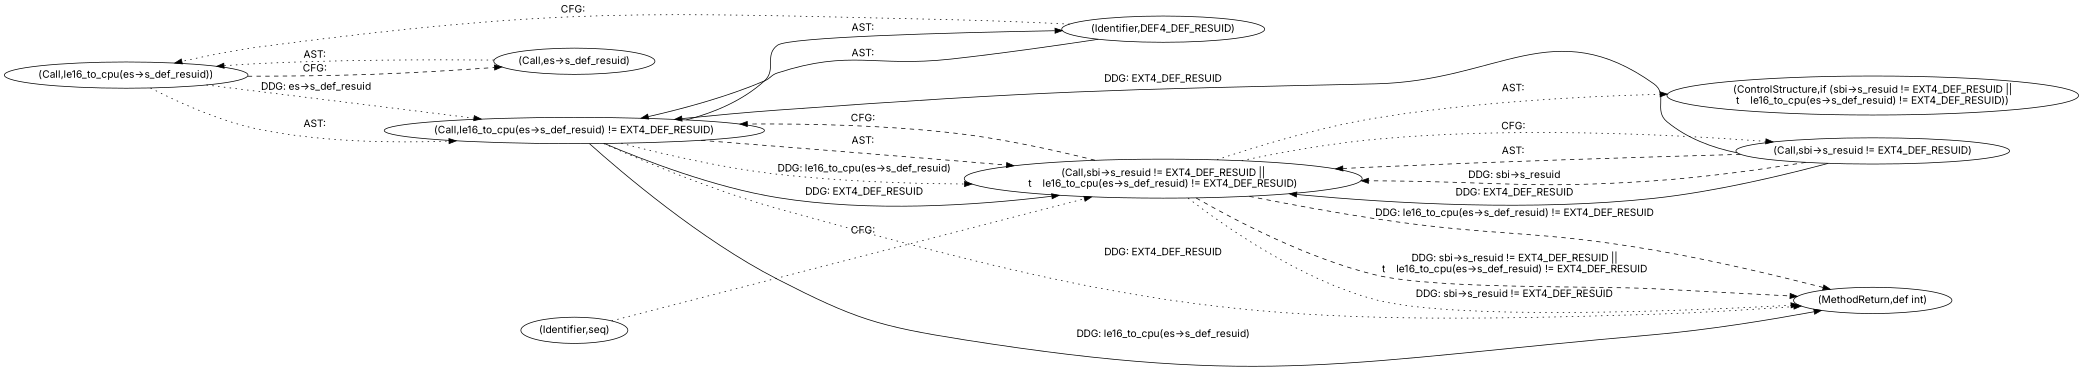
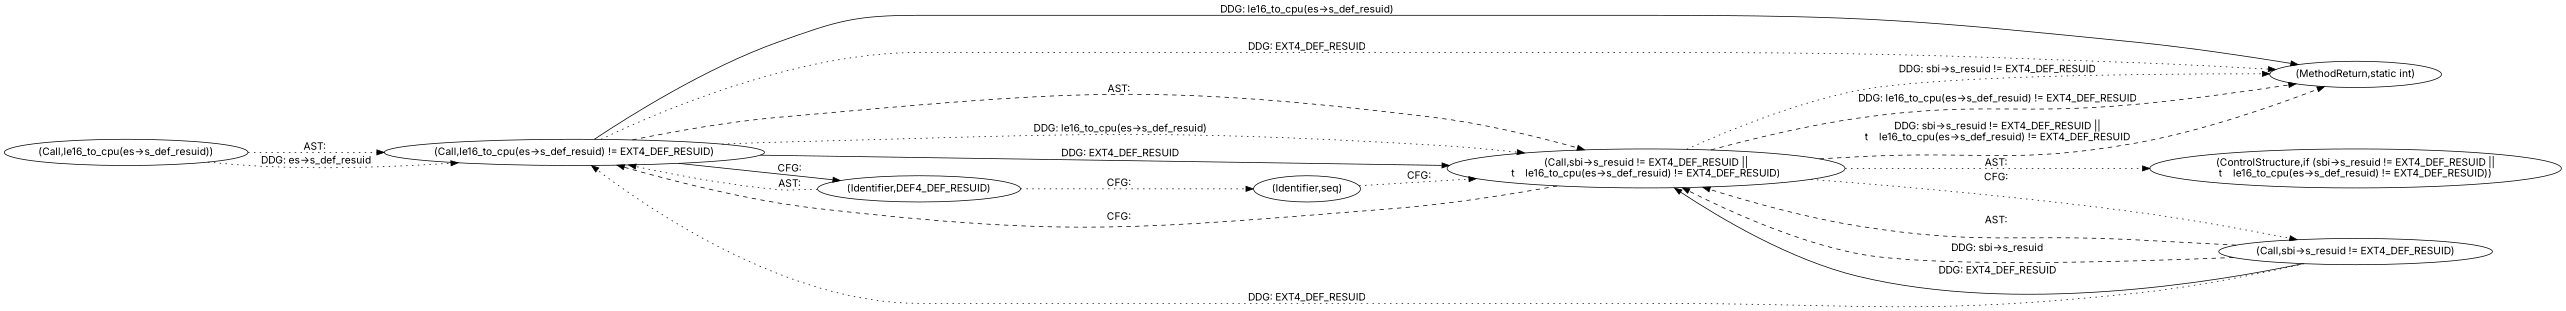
edge "(Identifier,DEF4_DEF_RESUID)" -> "(Call,le16_to_cpu(es->s_def_resuid))": now "(Identifier,DEF4_DEF_RESUID)" -> "(Identifier,seq)"
edge "(Call,le16_to_cpu(es->s_def_resuid) != EXT4_DEF_RESUID)" -> "(Identifier,DEF4_DEF_RESUID)": label "AST: " -> "CFG: "
edge "(Identifier,DEF4_DEF_RESUID)" -> "(Call,le16_to_cpu(es->s_def_resuid) != EXT4_DEF_RESUID)": style solid -> dotted
node "(Call,es->s_def_resuid)": removed
edge "(Call,sbi->s_resuid != EXT4_DEF_RESUID)" -> "(Call,le16_to_cpu(es->s_def_resuid) != EXT4_DEF_RESUID)": style solid -> dotted
node "(MethodReturn,def int)": label "(MethodReturn,def int)" -> "(MethodReturn,static int)"
